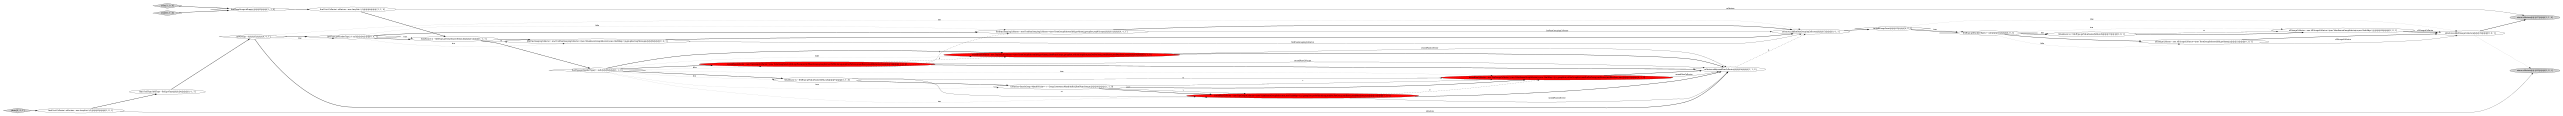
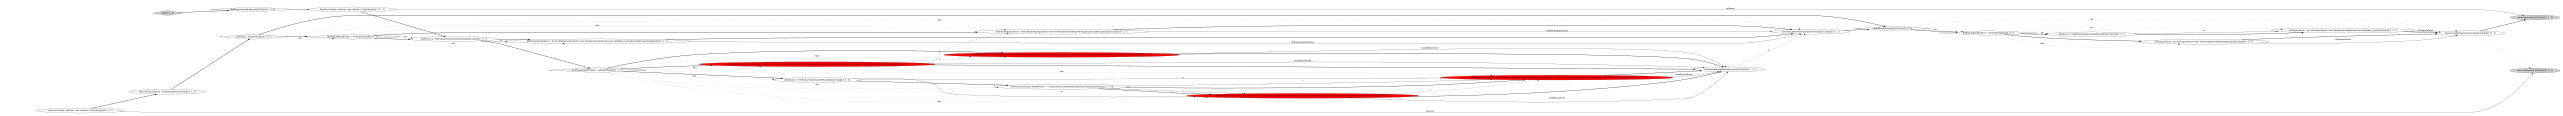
node "create['1', '0', '0']": removed
edge "topNGroups > 0@@@5@@@['0', '0', '1']" -> "collectors.add(secondPassCollector)@@@16@@@['1', '1', '0']": now "topNGroups > 0@@@5@@@['0', '0', '1']" -> "includeGroupCount@@@15@@@['0', '0', '1']"
node "create['0', '0', '1']": removed
